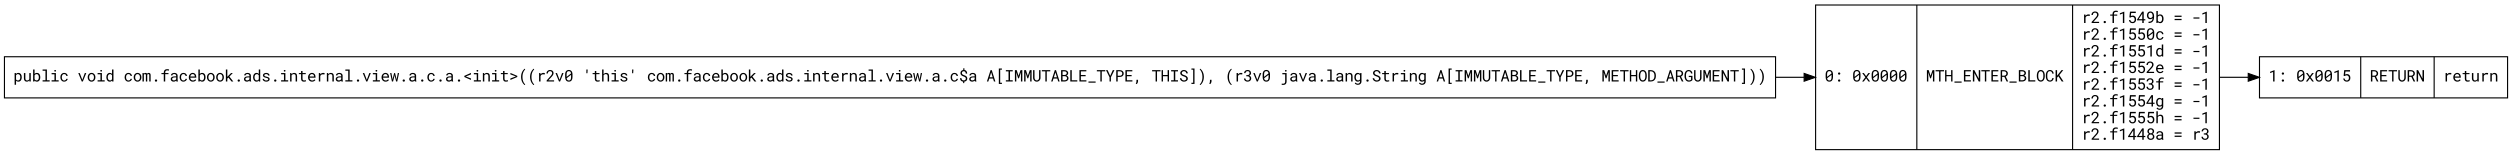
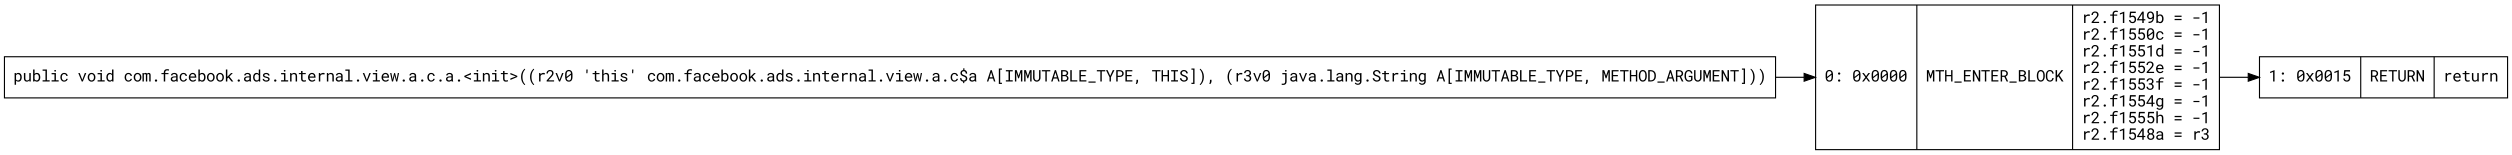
node "0: 0x0000": text "r2.f1448a = r3" -> "r2.f1548a = r3"
